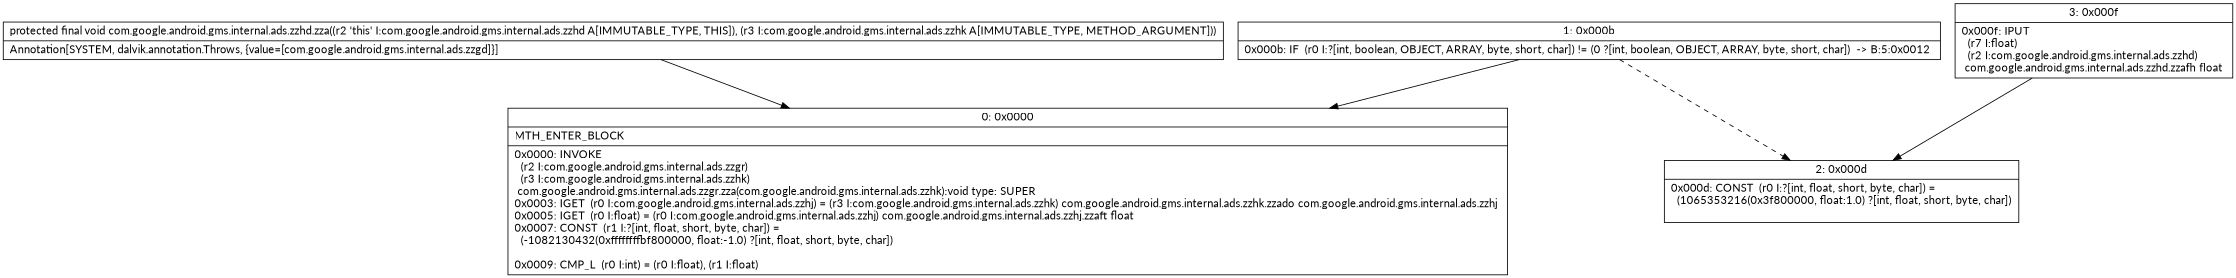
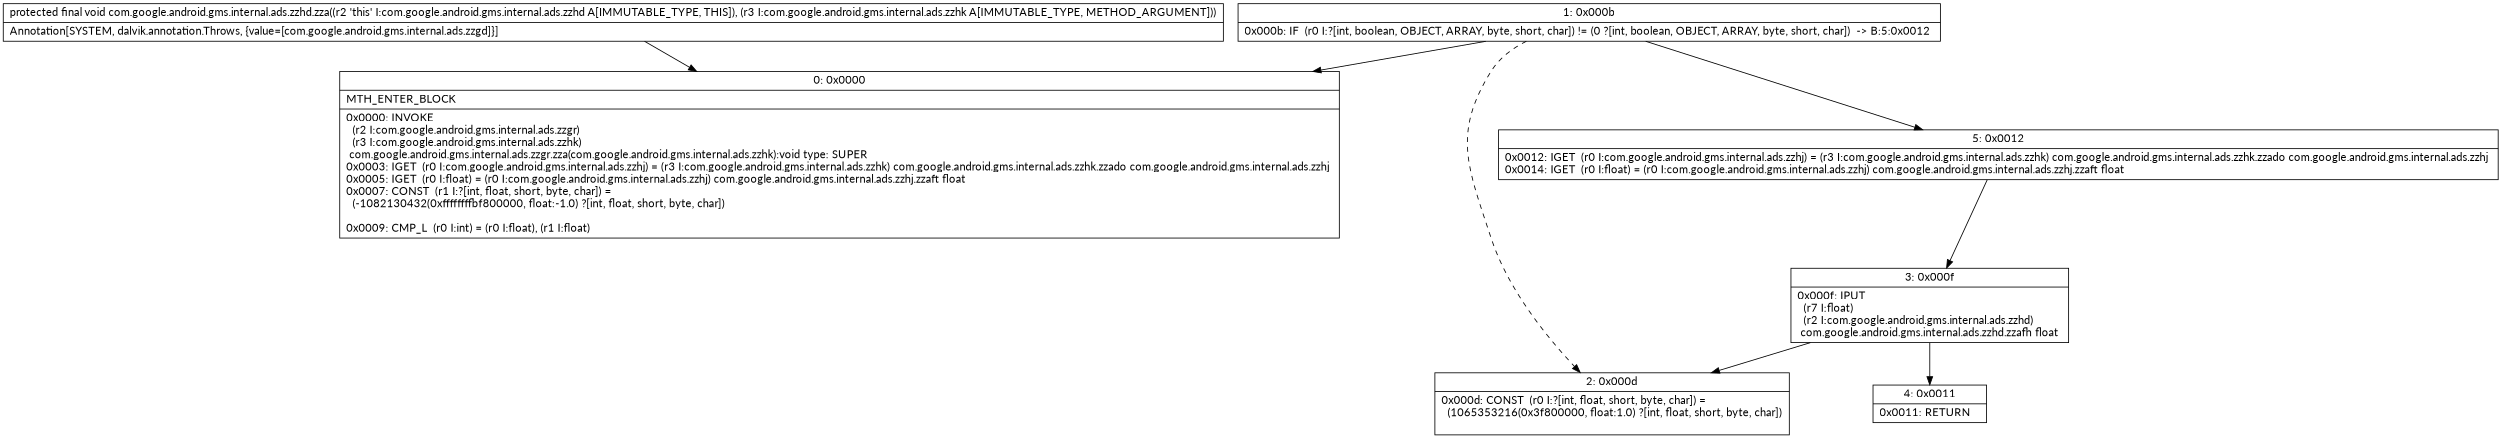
node "5: 0x0012": added
node "4: 0x0011": added
